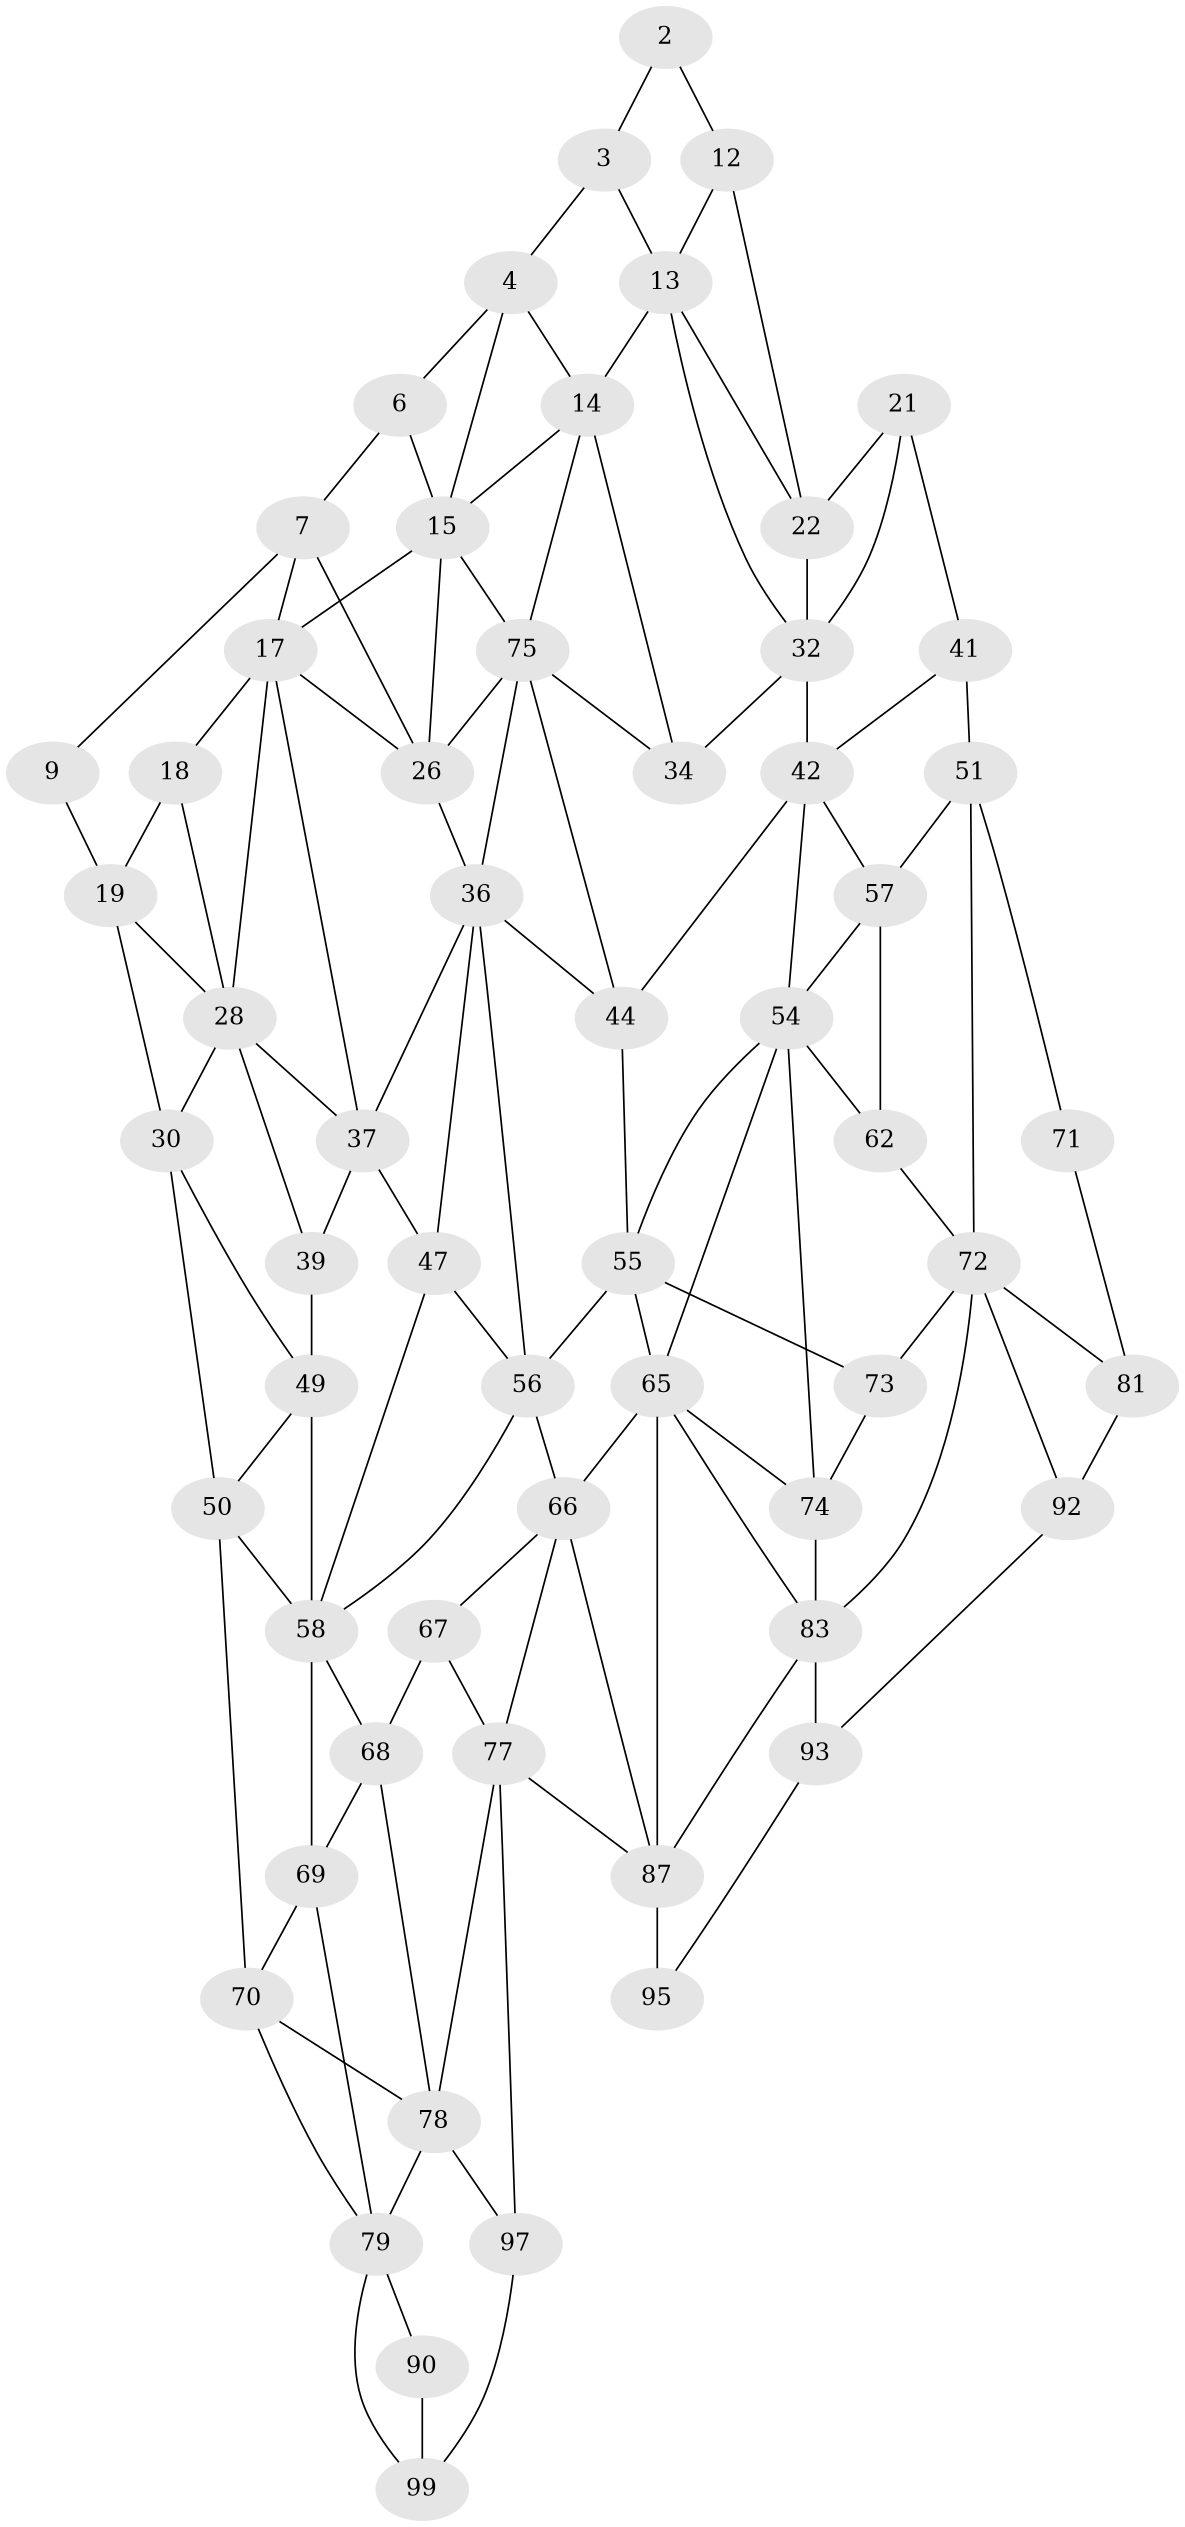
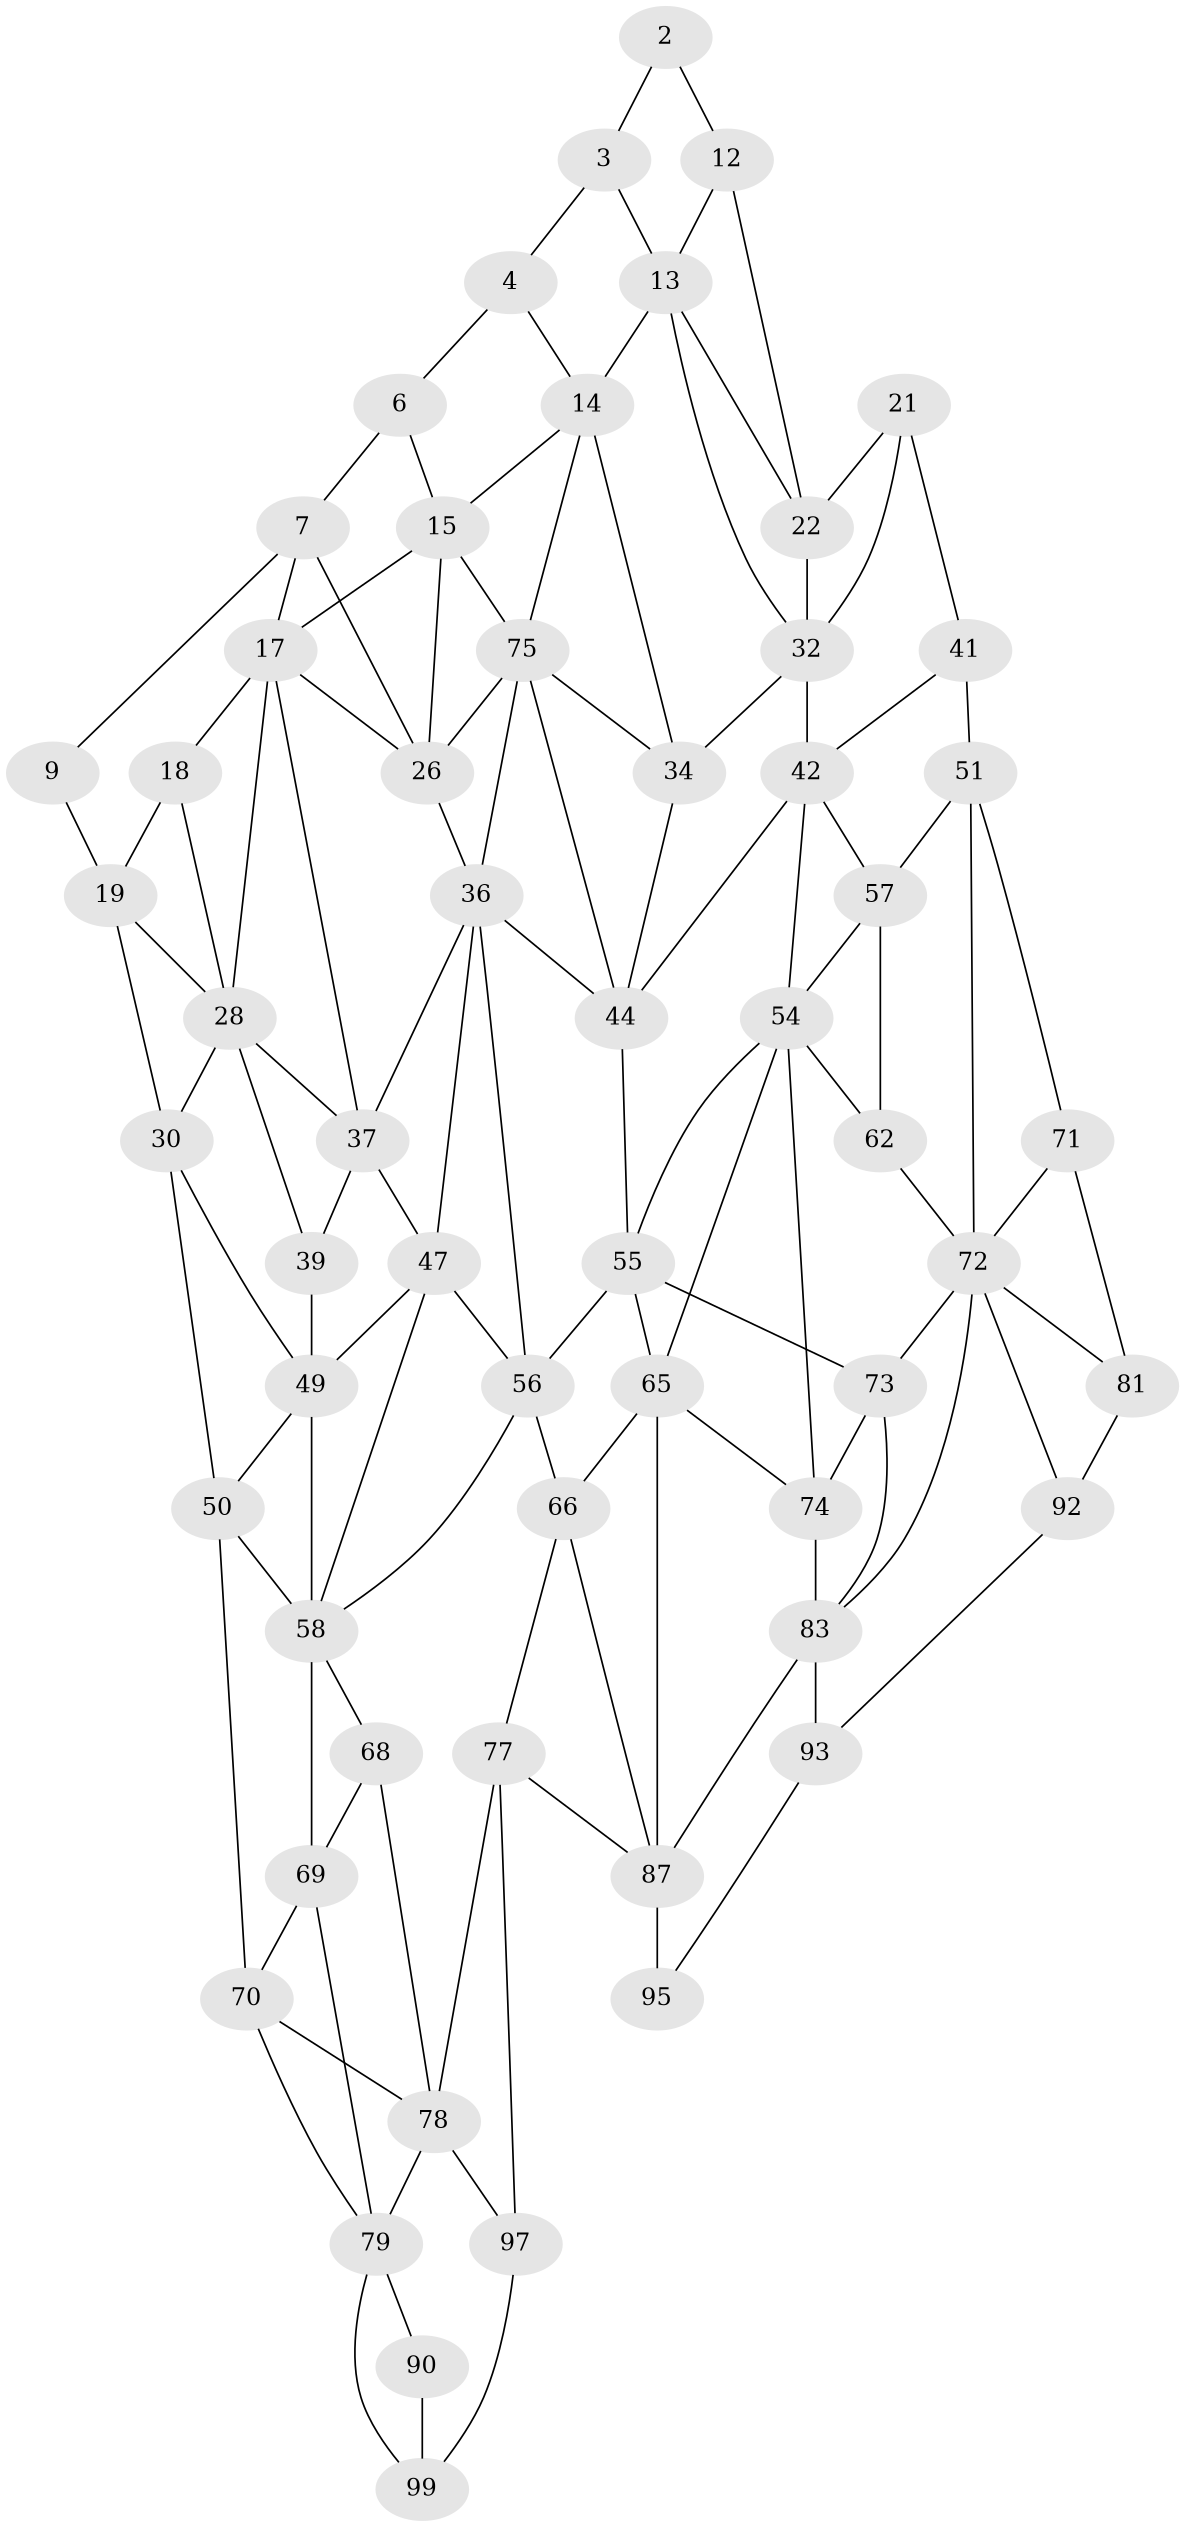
edge "4" -- "15": removed
edge "34" -- "44": added
edge "71" -- "72": added
edge "47" -- "49": added
edge "65" -- "83": now "73" -- "83"
node "67": removed
